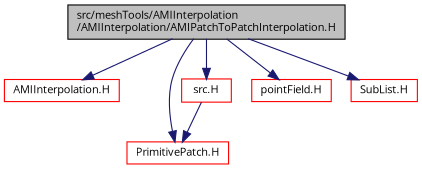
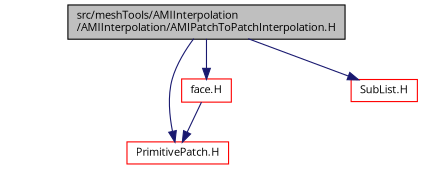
node "AMIInterpolation.H": removed
node "src.H": label "src.H" -> "face.H"
node "pointField.H": removed
